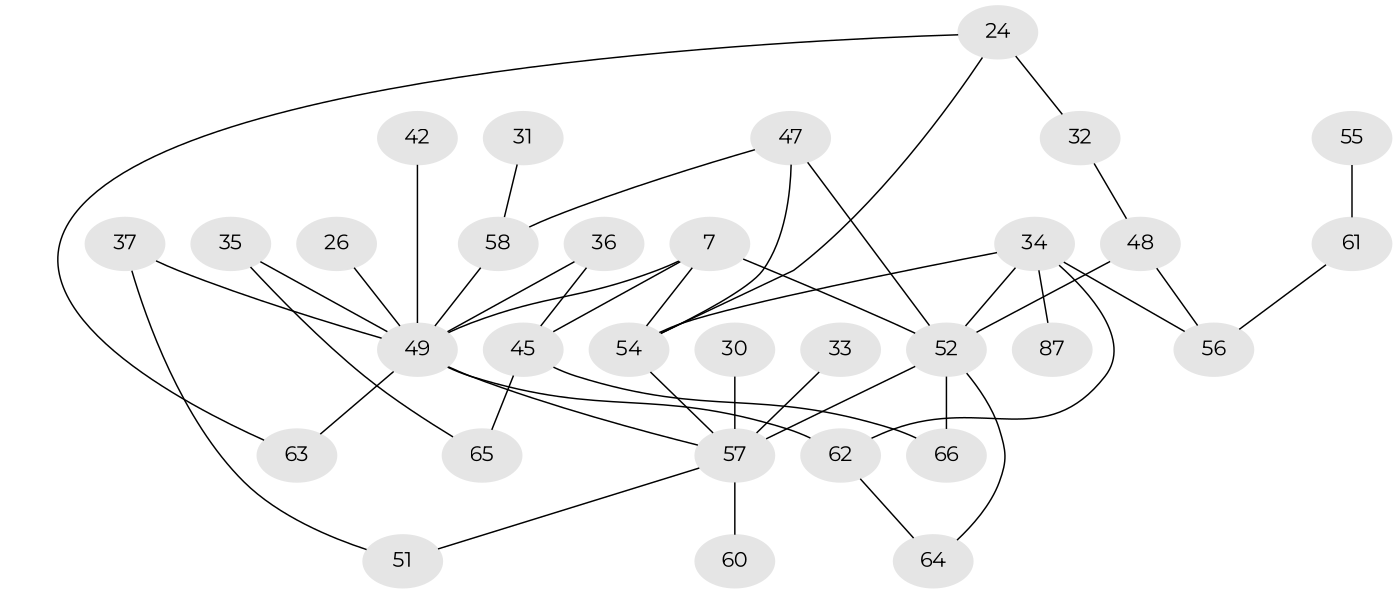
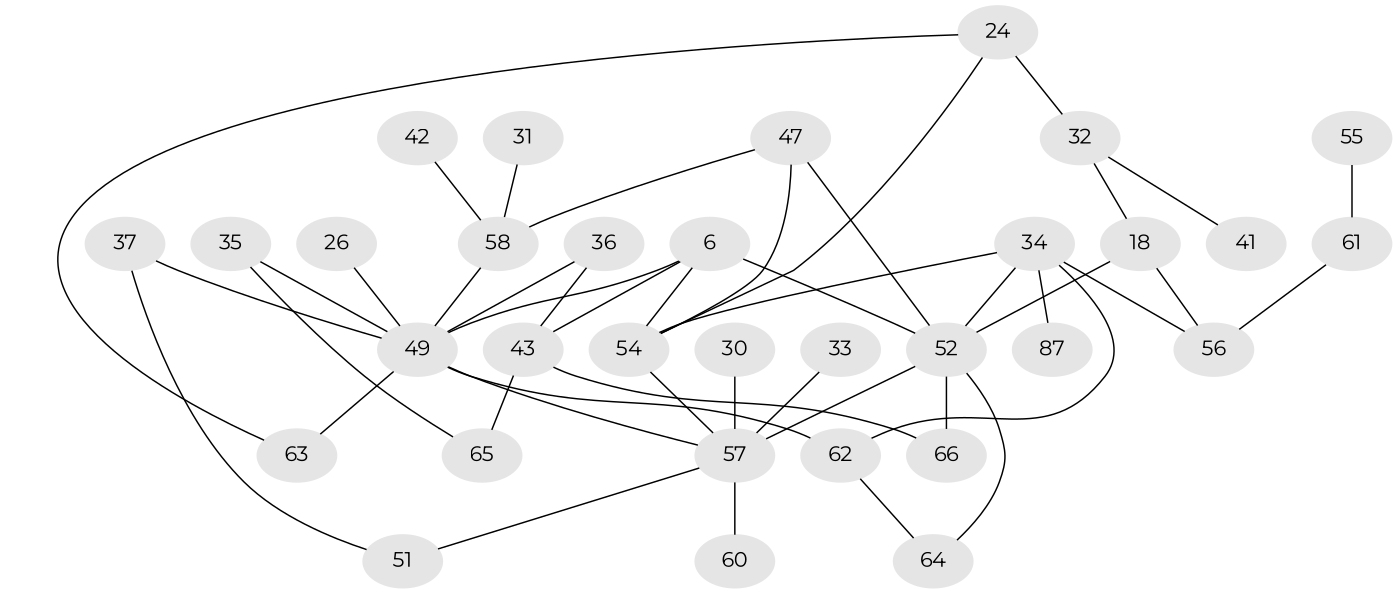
edge "42" -- "49": now "42" -- "58"
node "7": label "7" -> "6"
node "48": label "48" -> "18"
node "41": added
node "45": label "45" -> "43"
